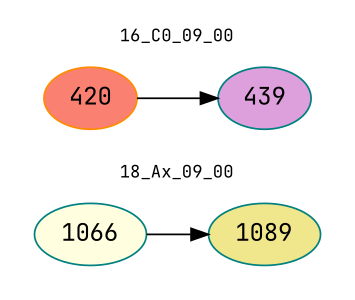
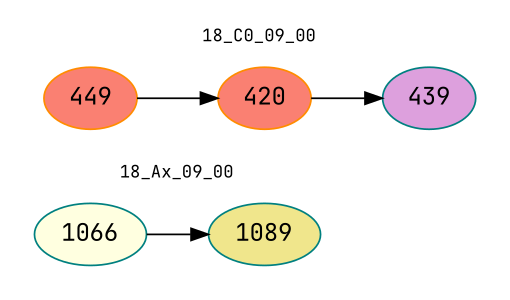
cluster "16_C0_09_00": label "16_C0_09_00" -> "18_C0_09_00"
node "449": added
